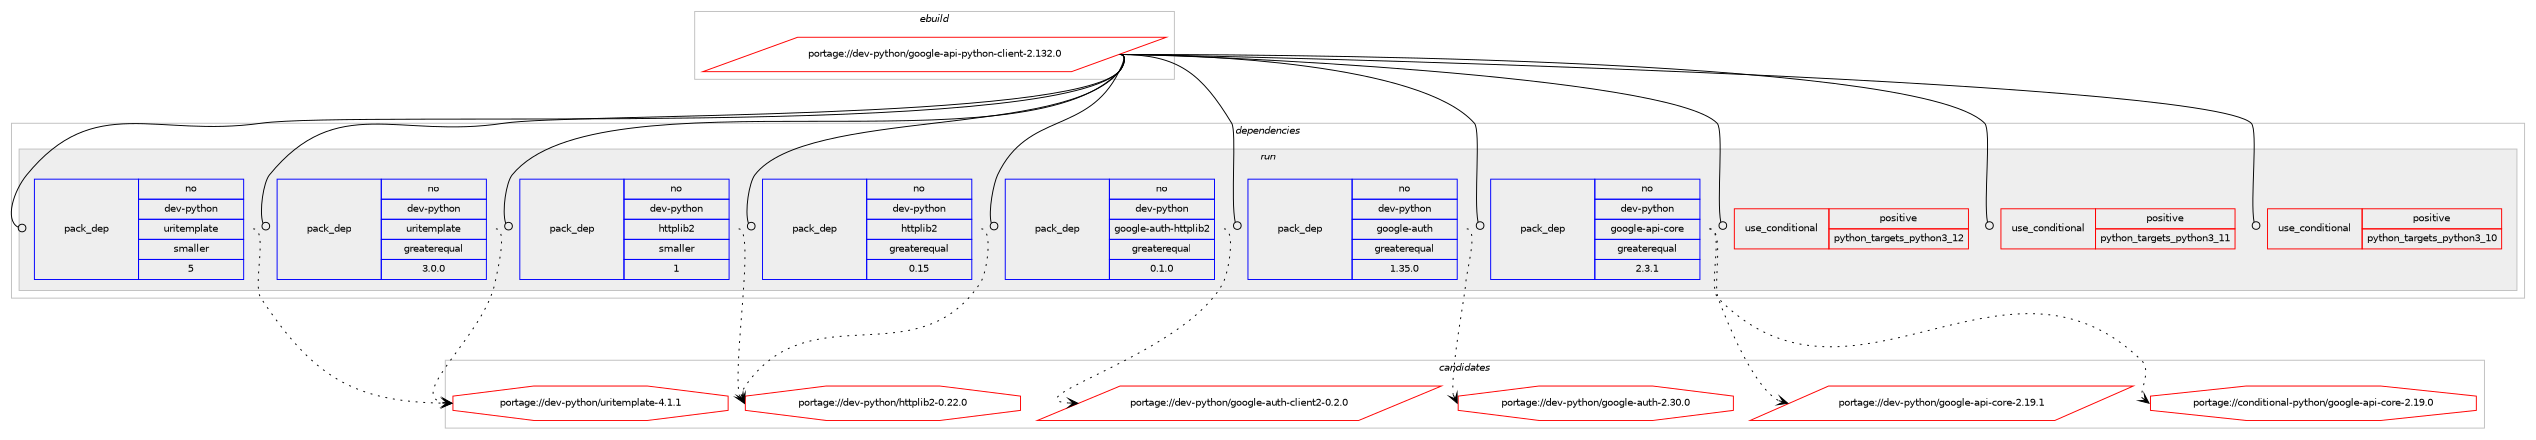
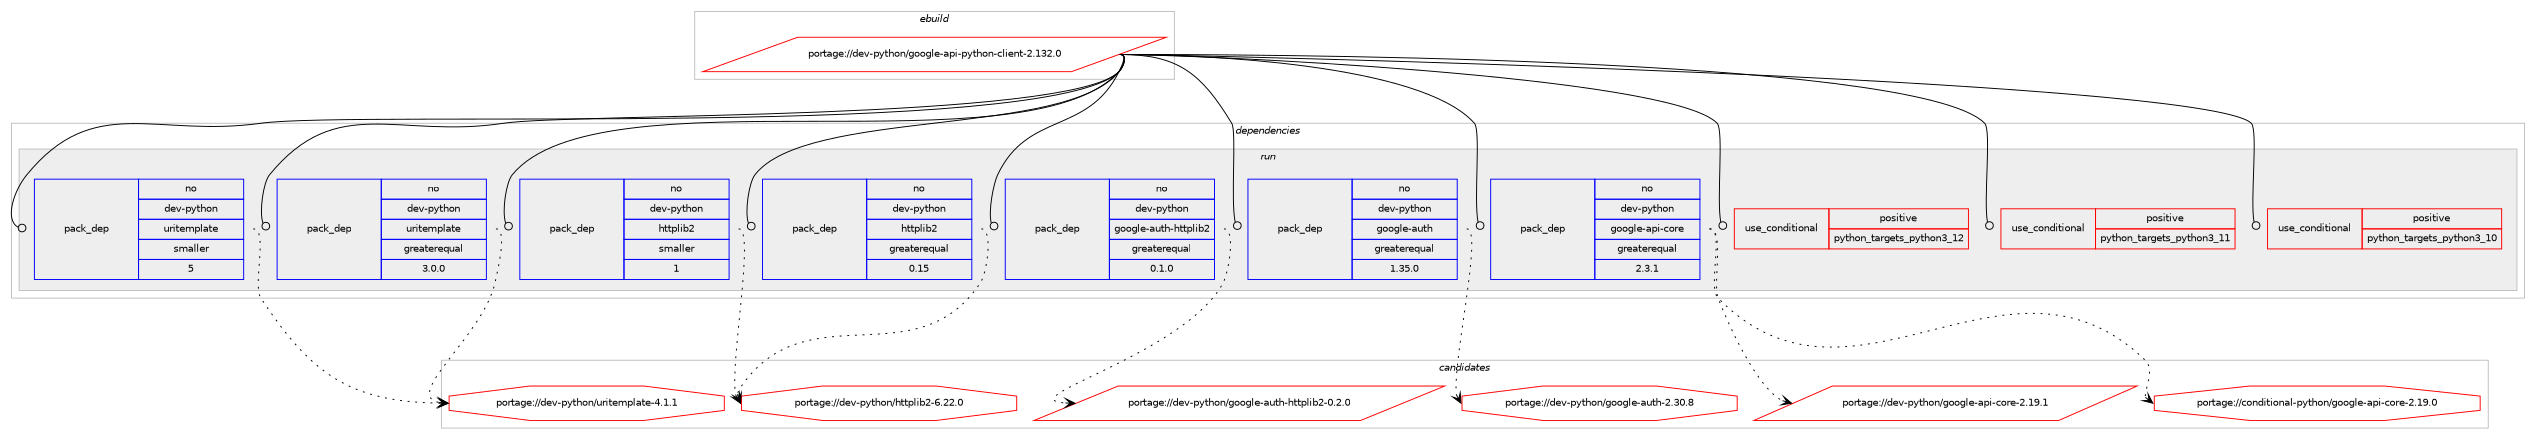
node "portage://dev-python/httplib2-0.22.0": label "portage://dev-python/httplib2-0.22.0" -> "portage://dev-python/httplib2-6.22.0"
node "portage://dev-python/google-auth-client2-0.2.0": label "portage://dev-python/google-auth-client2-0.2.0" -> "portage://dev-python/google-auth-httplib2-0.2.0"
node "portage://dev-python/google-auth-2.30.0": label "portage://dev-python/google-auth-2.30.0" -> "portage://dev-python/google-auth-2.30.8"
